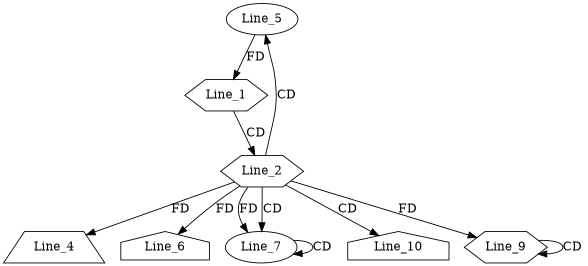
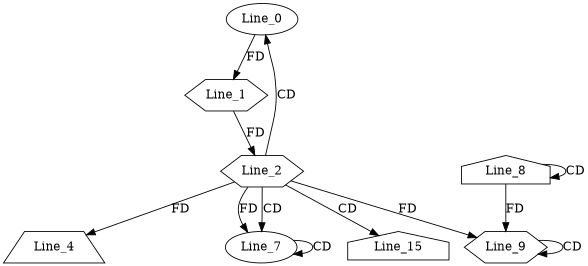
node "Line_5": label "Line_5" -> "Line_0"
edge "Line_1" -> "Line_2": label "CD" -> "FD"
node "Line_8": added
node "Line_6": removed
node "Line_10": label "Line_10" -> "Line_15"
